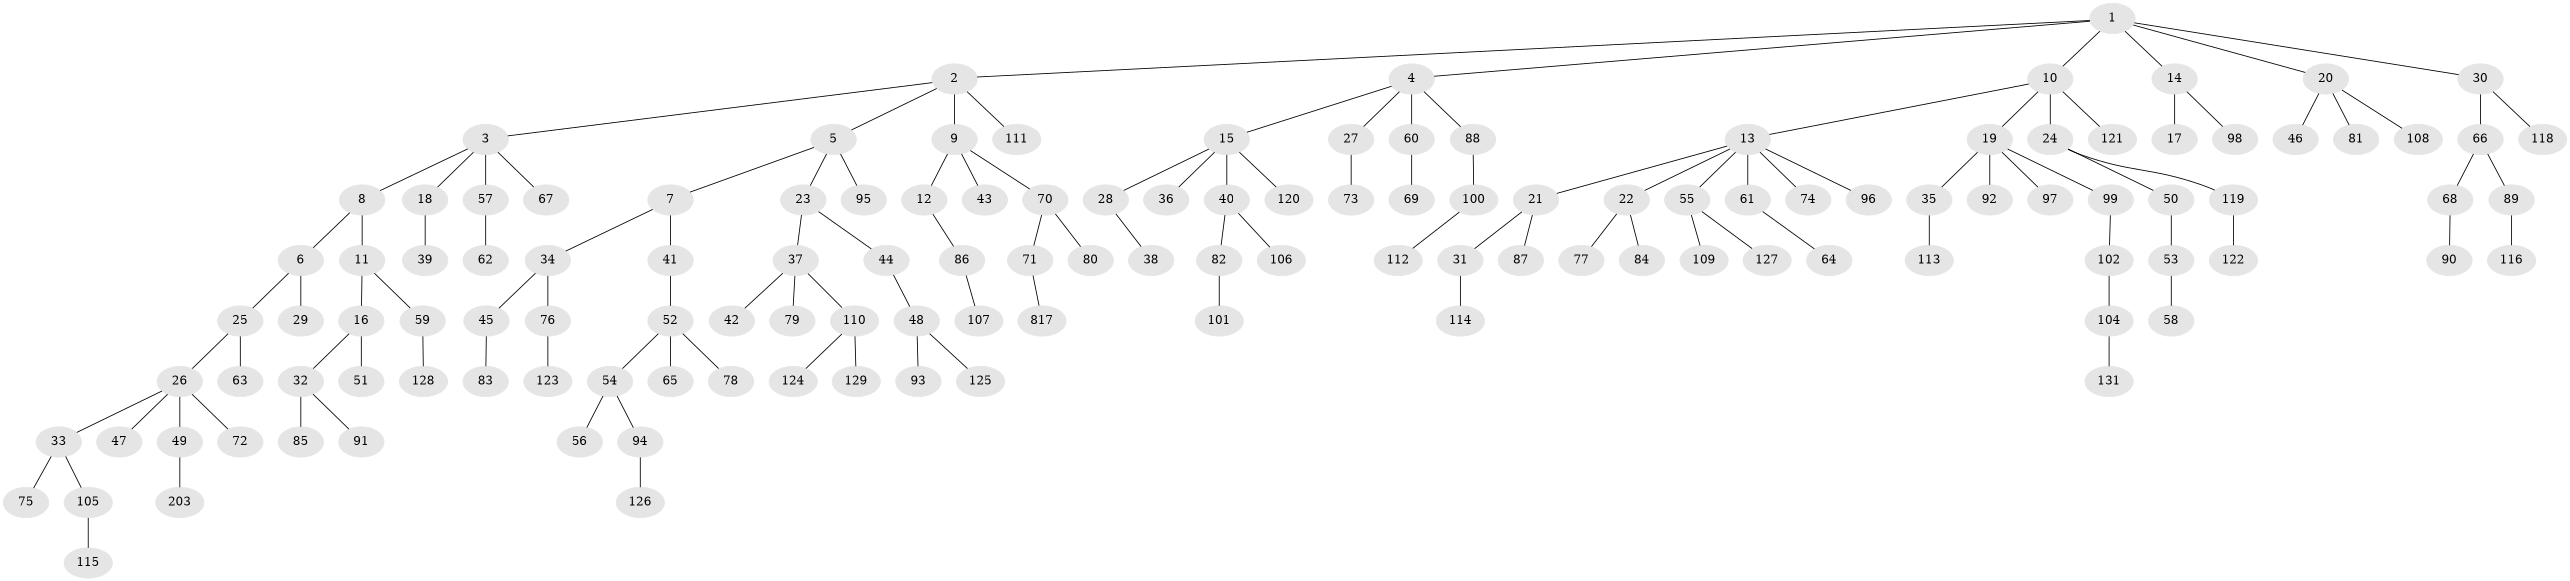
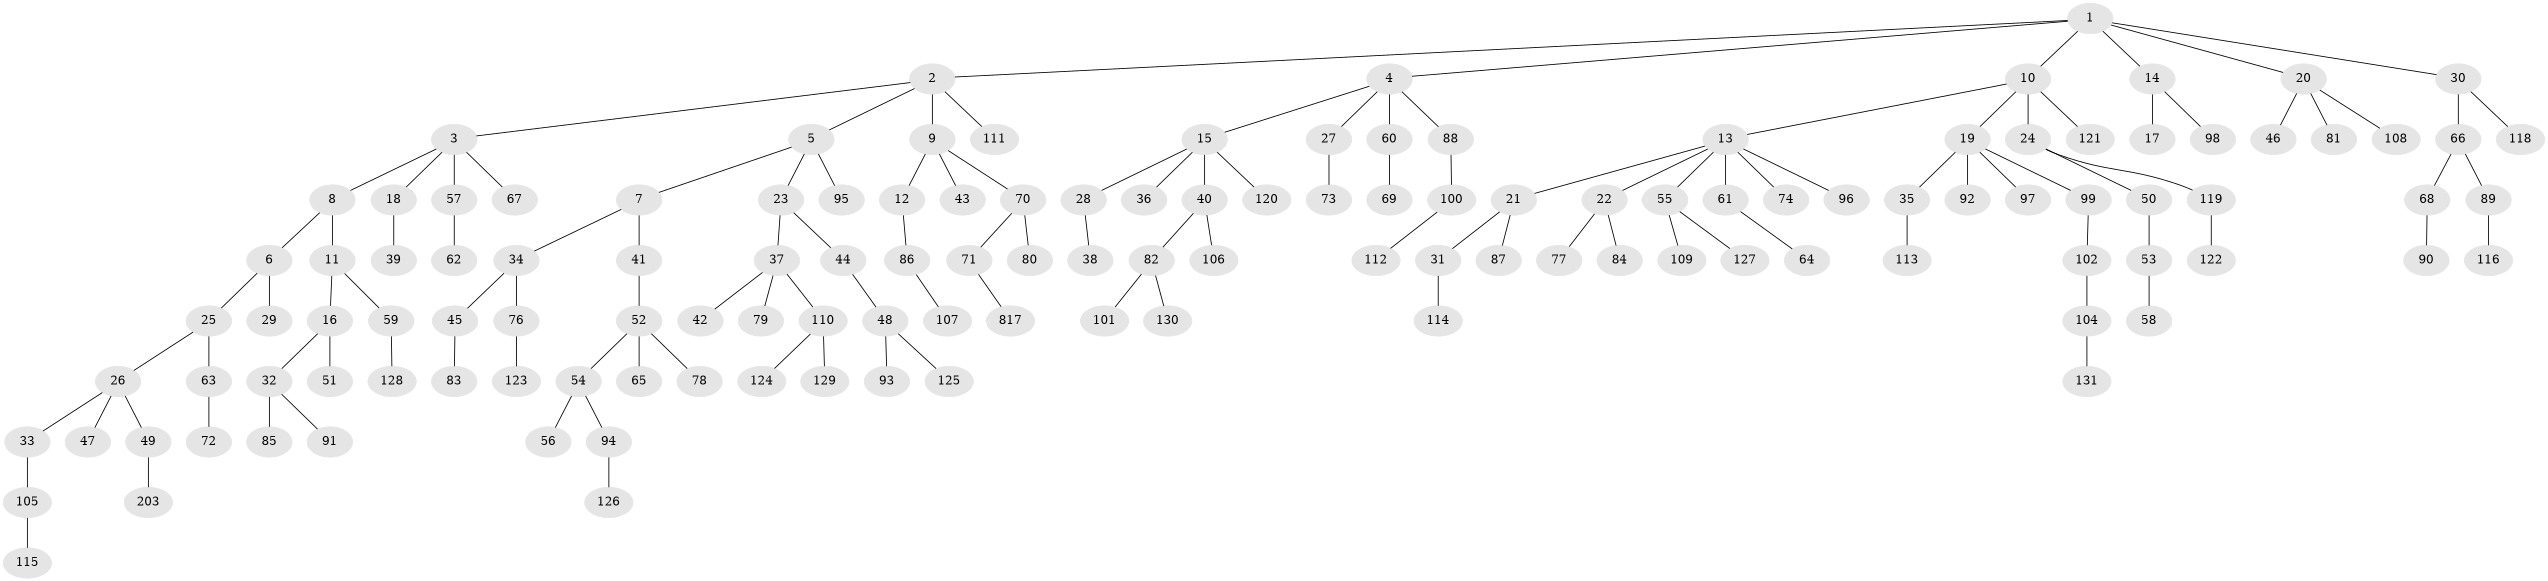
node "130": added
edge "26" -- "72": now "63" -- "72"
node "75": removed
